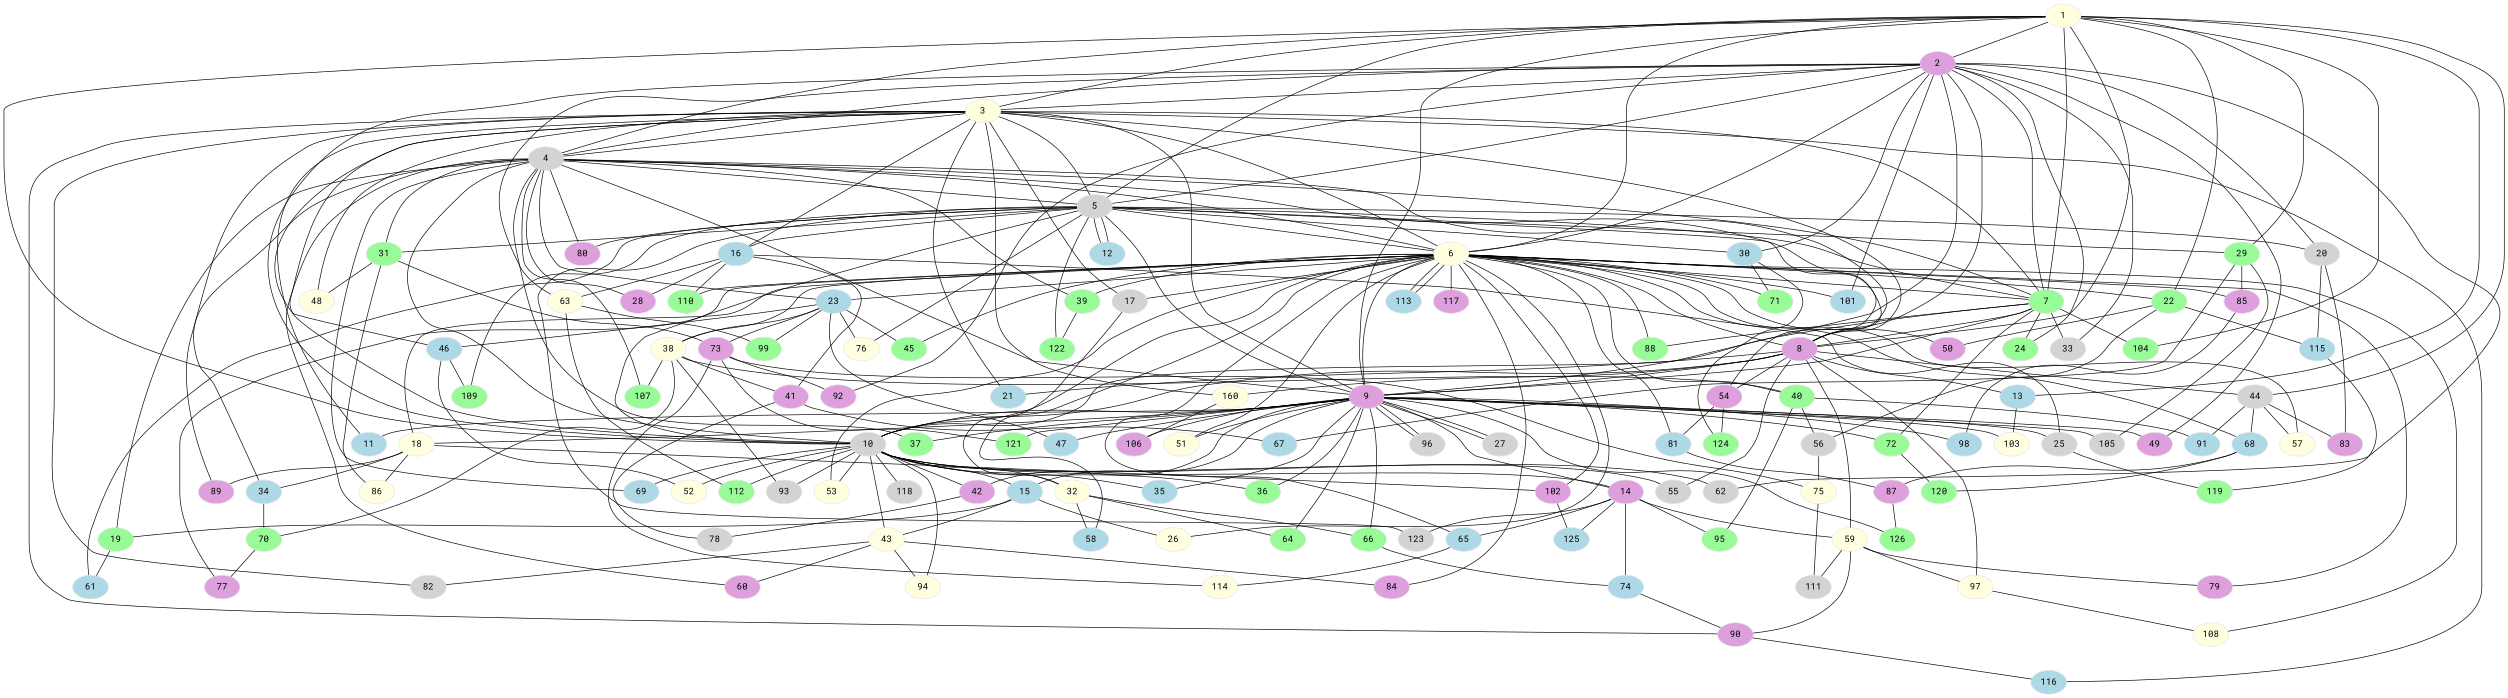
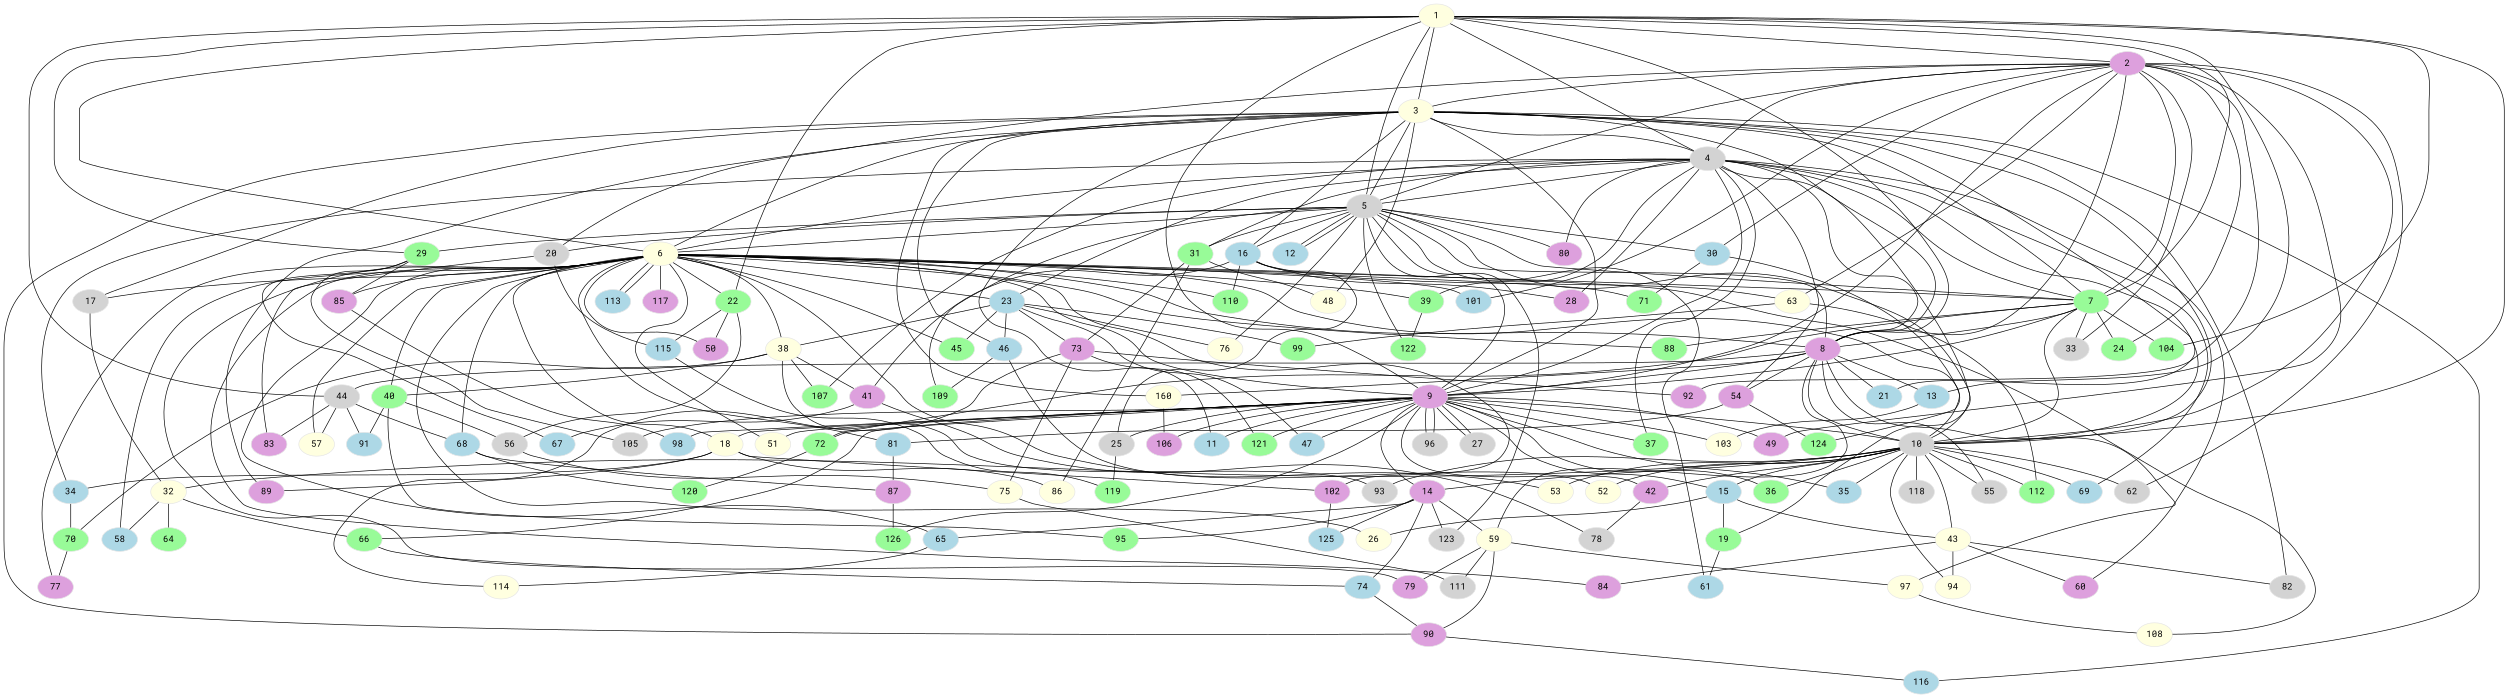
edge "2" -- "6": removed
edge "9" -- "64": removed
